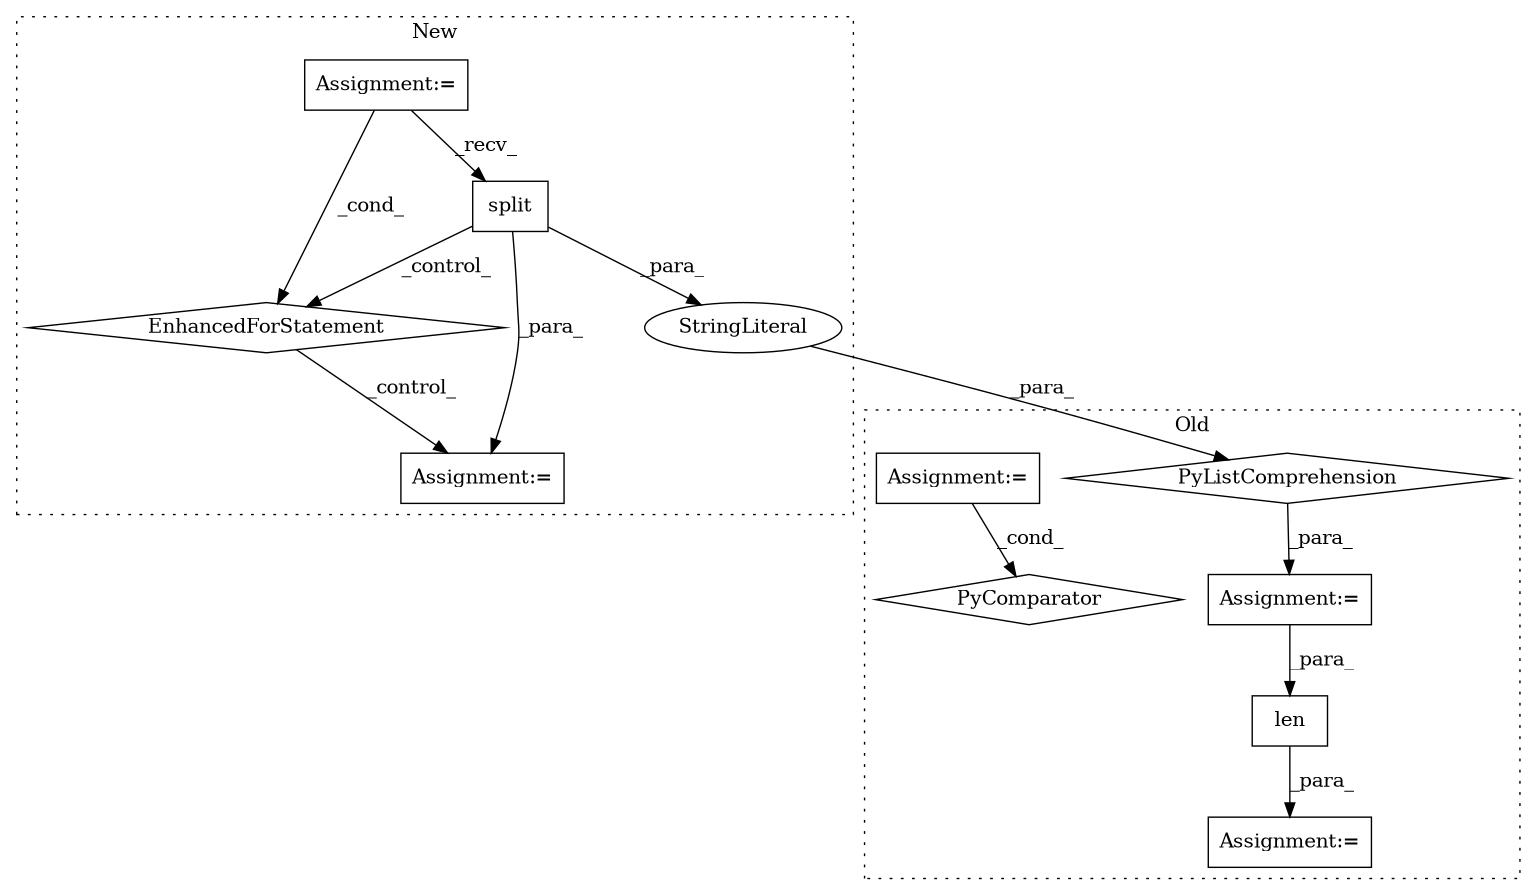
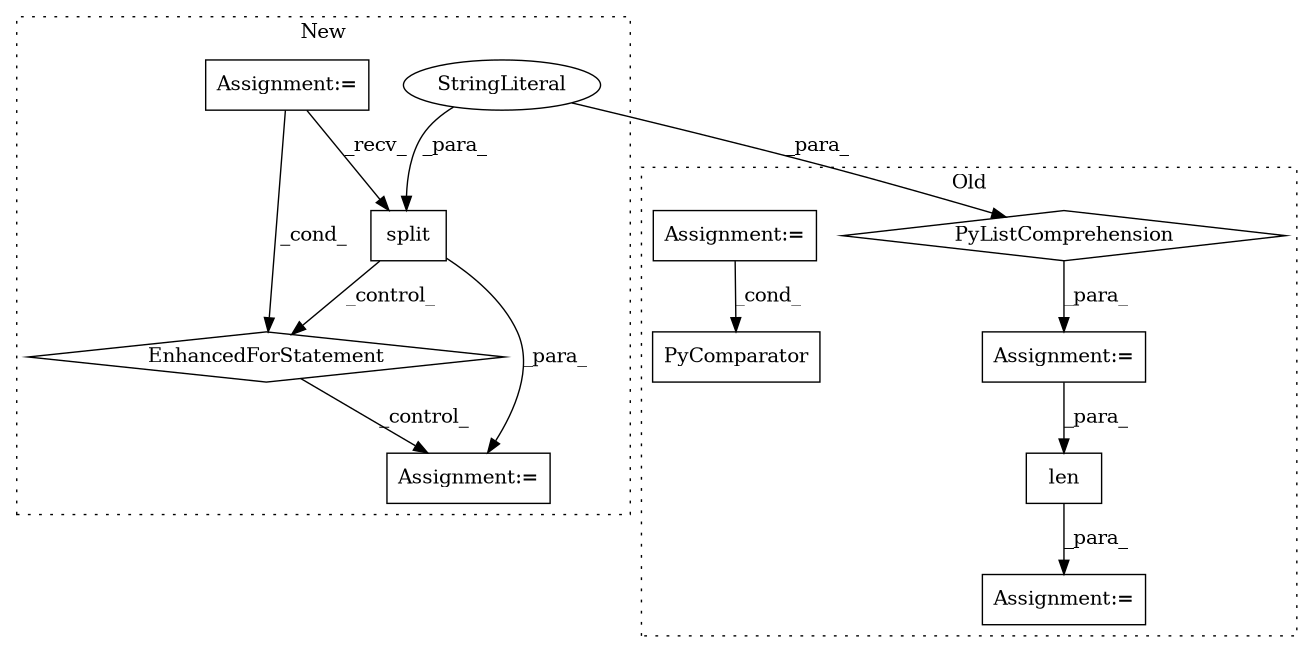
edge "split" -> "StringLiteral": reversed
node "PyComparator": shape diamond -> box
